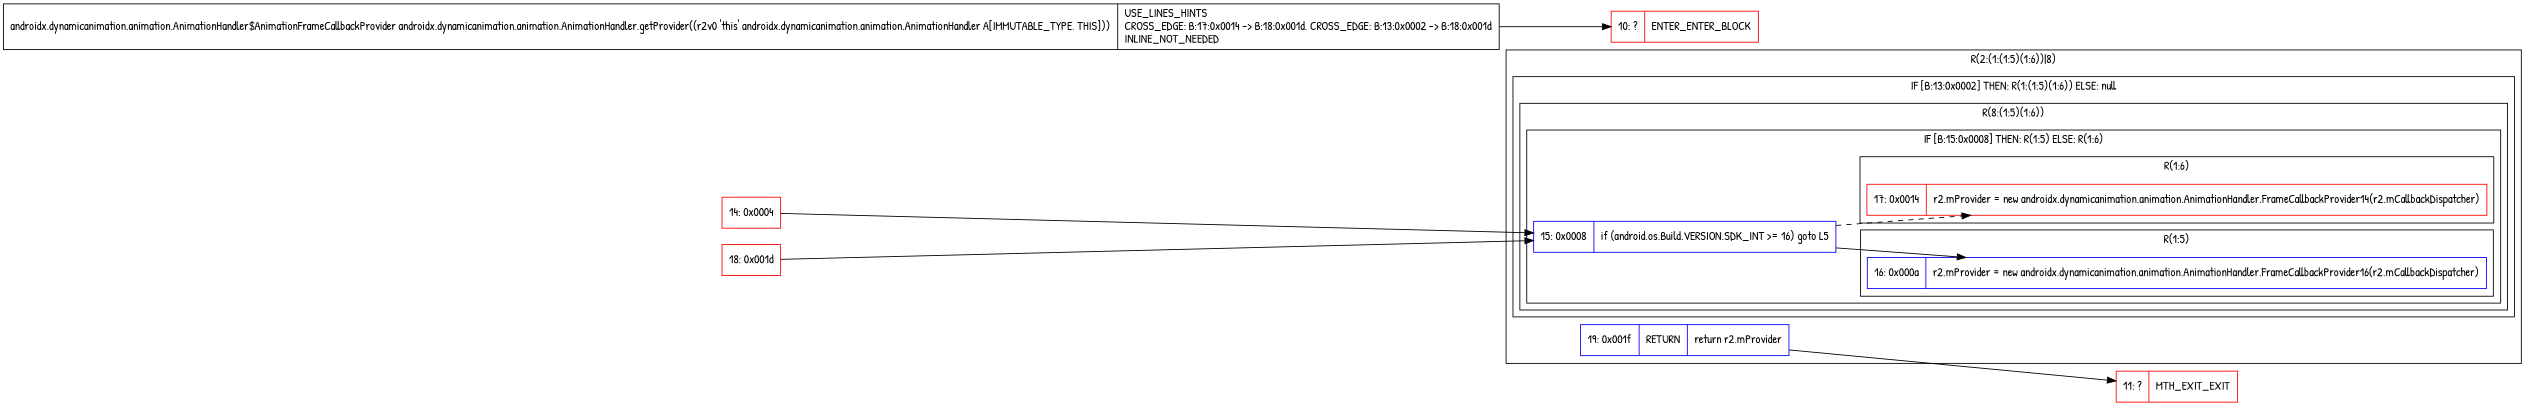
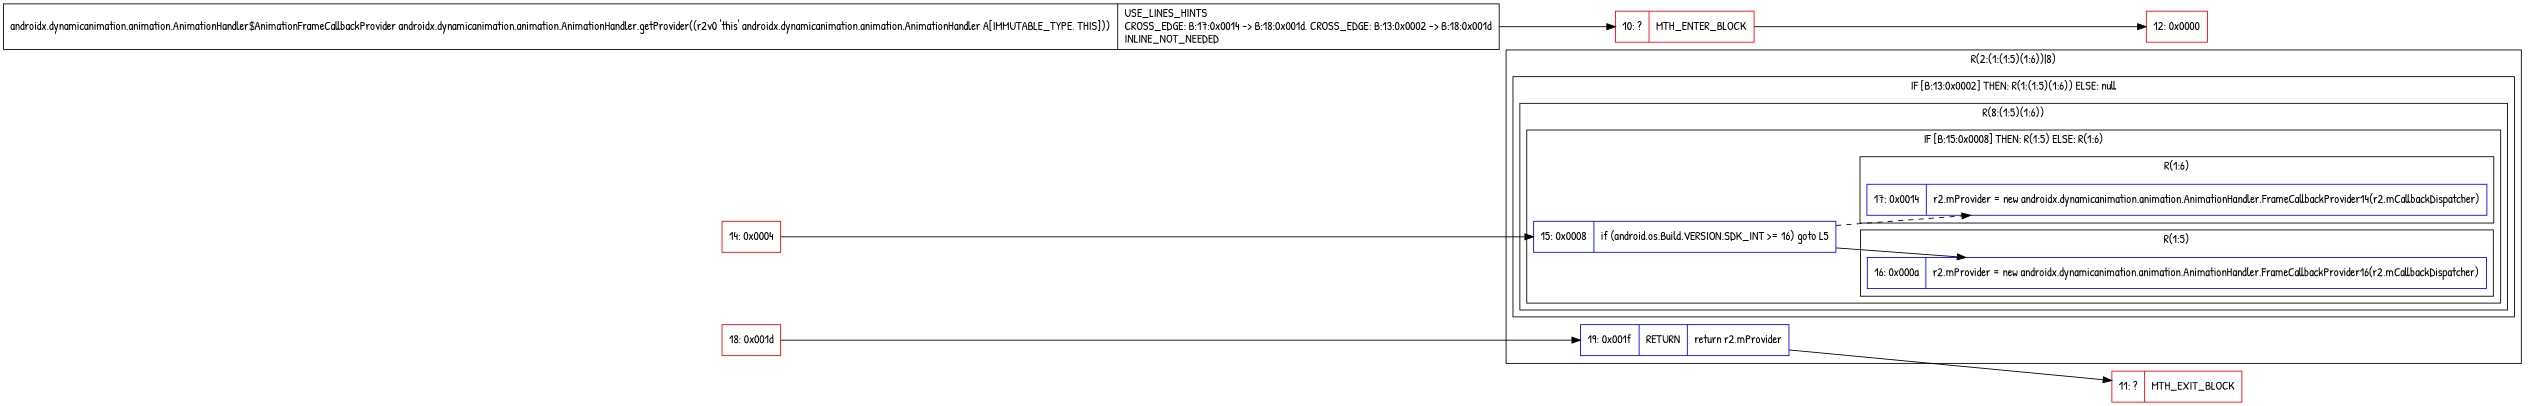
node "10: ?": text "ENTER_ENTER_BLOCK" -> "MTH_ENTER_BLOCK"
node "12: 0x0000": added
node "17: 0x0014": color red -> blue
edge "18: 0x001d" -> "15: 0x0008": now "18: 0x001d" -> "19: 0x001f"
node "11: ?": text "MTH_EXIT_EXIT" -> "MTH_EXIT_BLOCK"
